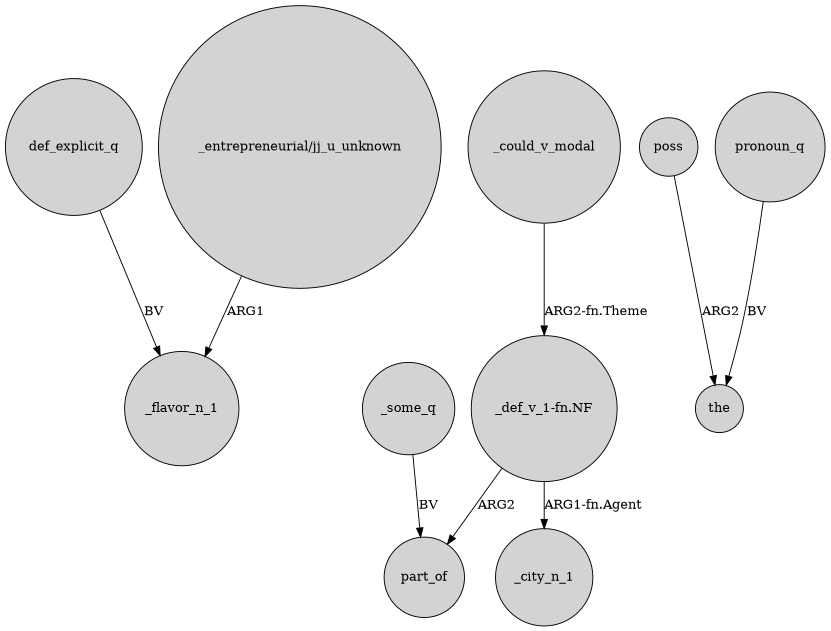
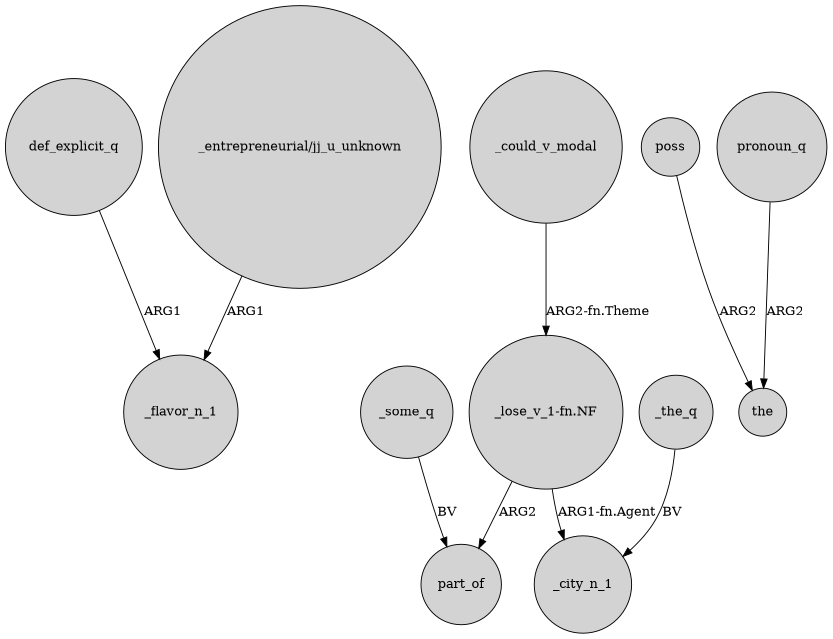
edge "def_explicit_q" -> "_flavor_n_1": label "BV" -> "ARG1"
edge "pronoun_q" -> "the": label "BV" -> "ARG2"
node "_def_v_1-fn.NF": label "_def_v_1-fn.NF" -> "_lose_v_1-fn.NF"
node "_the_q": added
